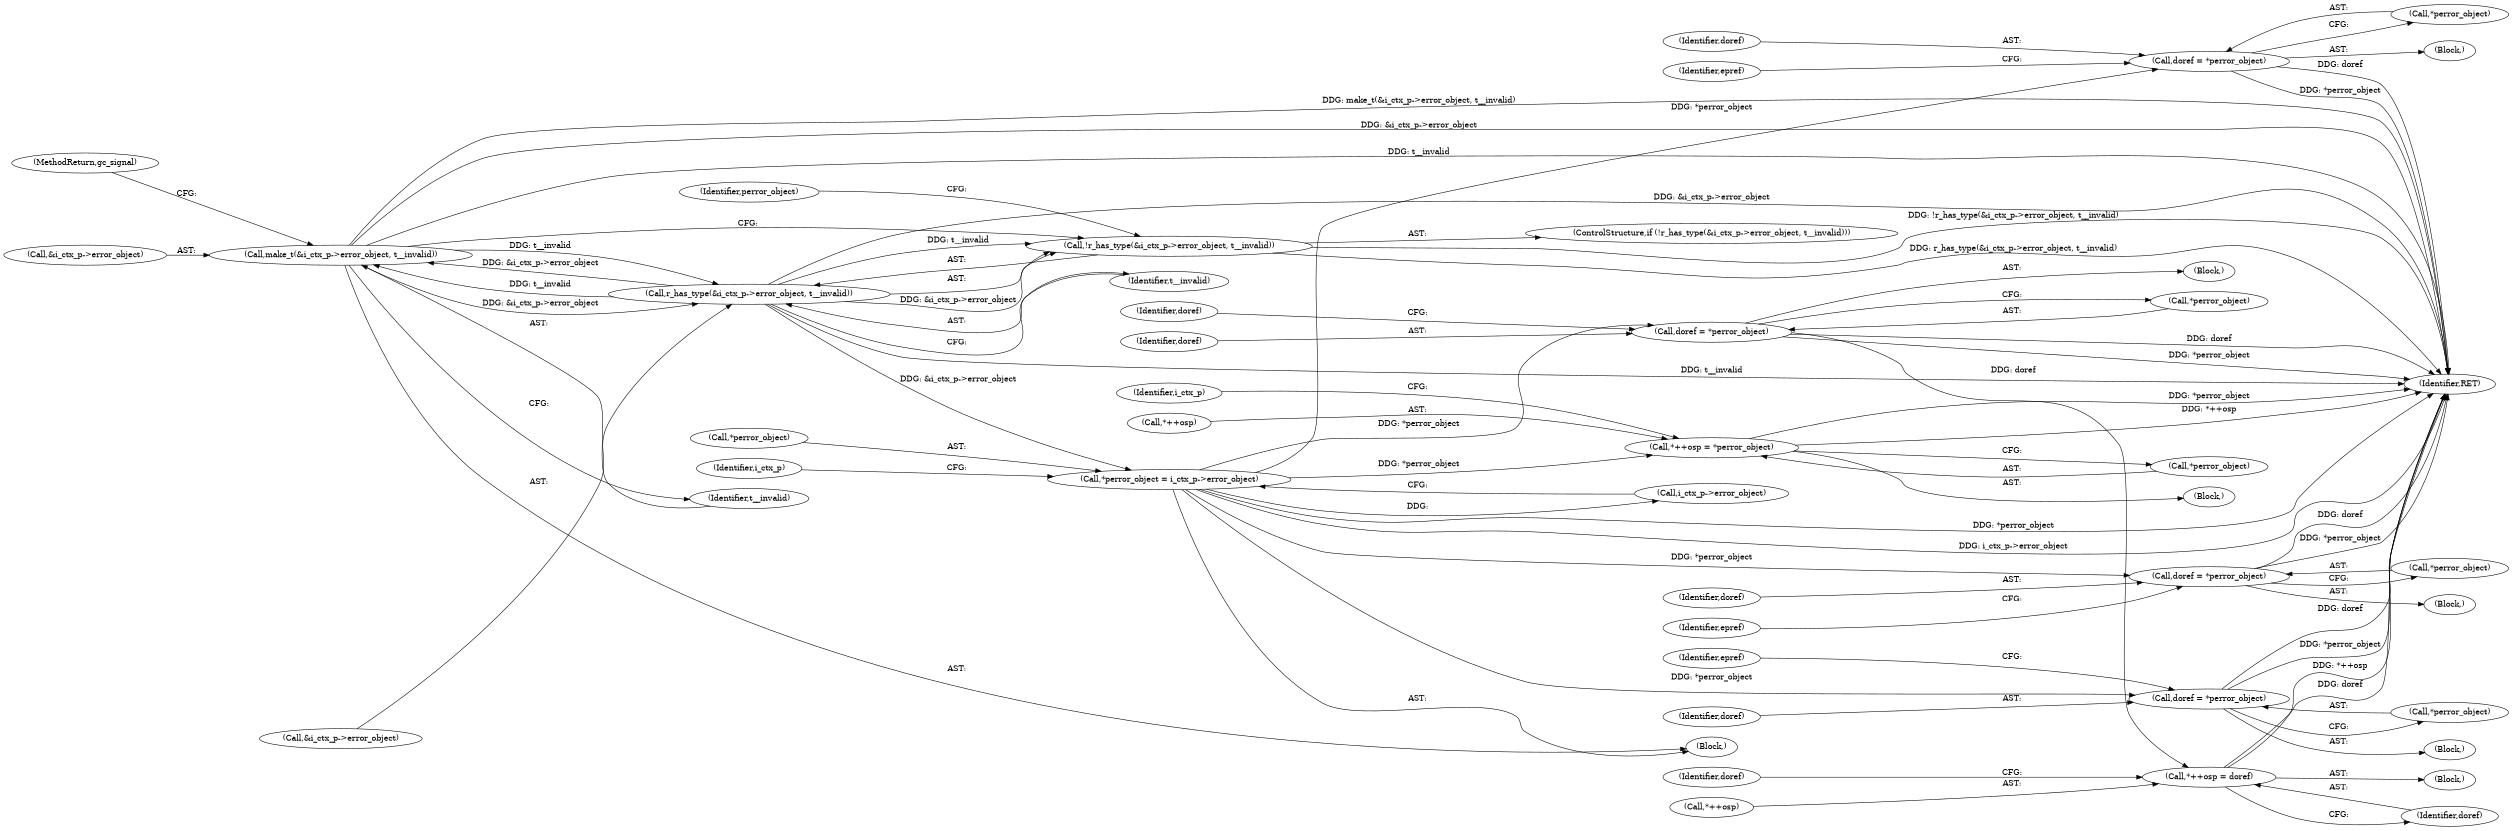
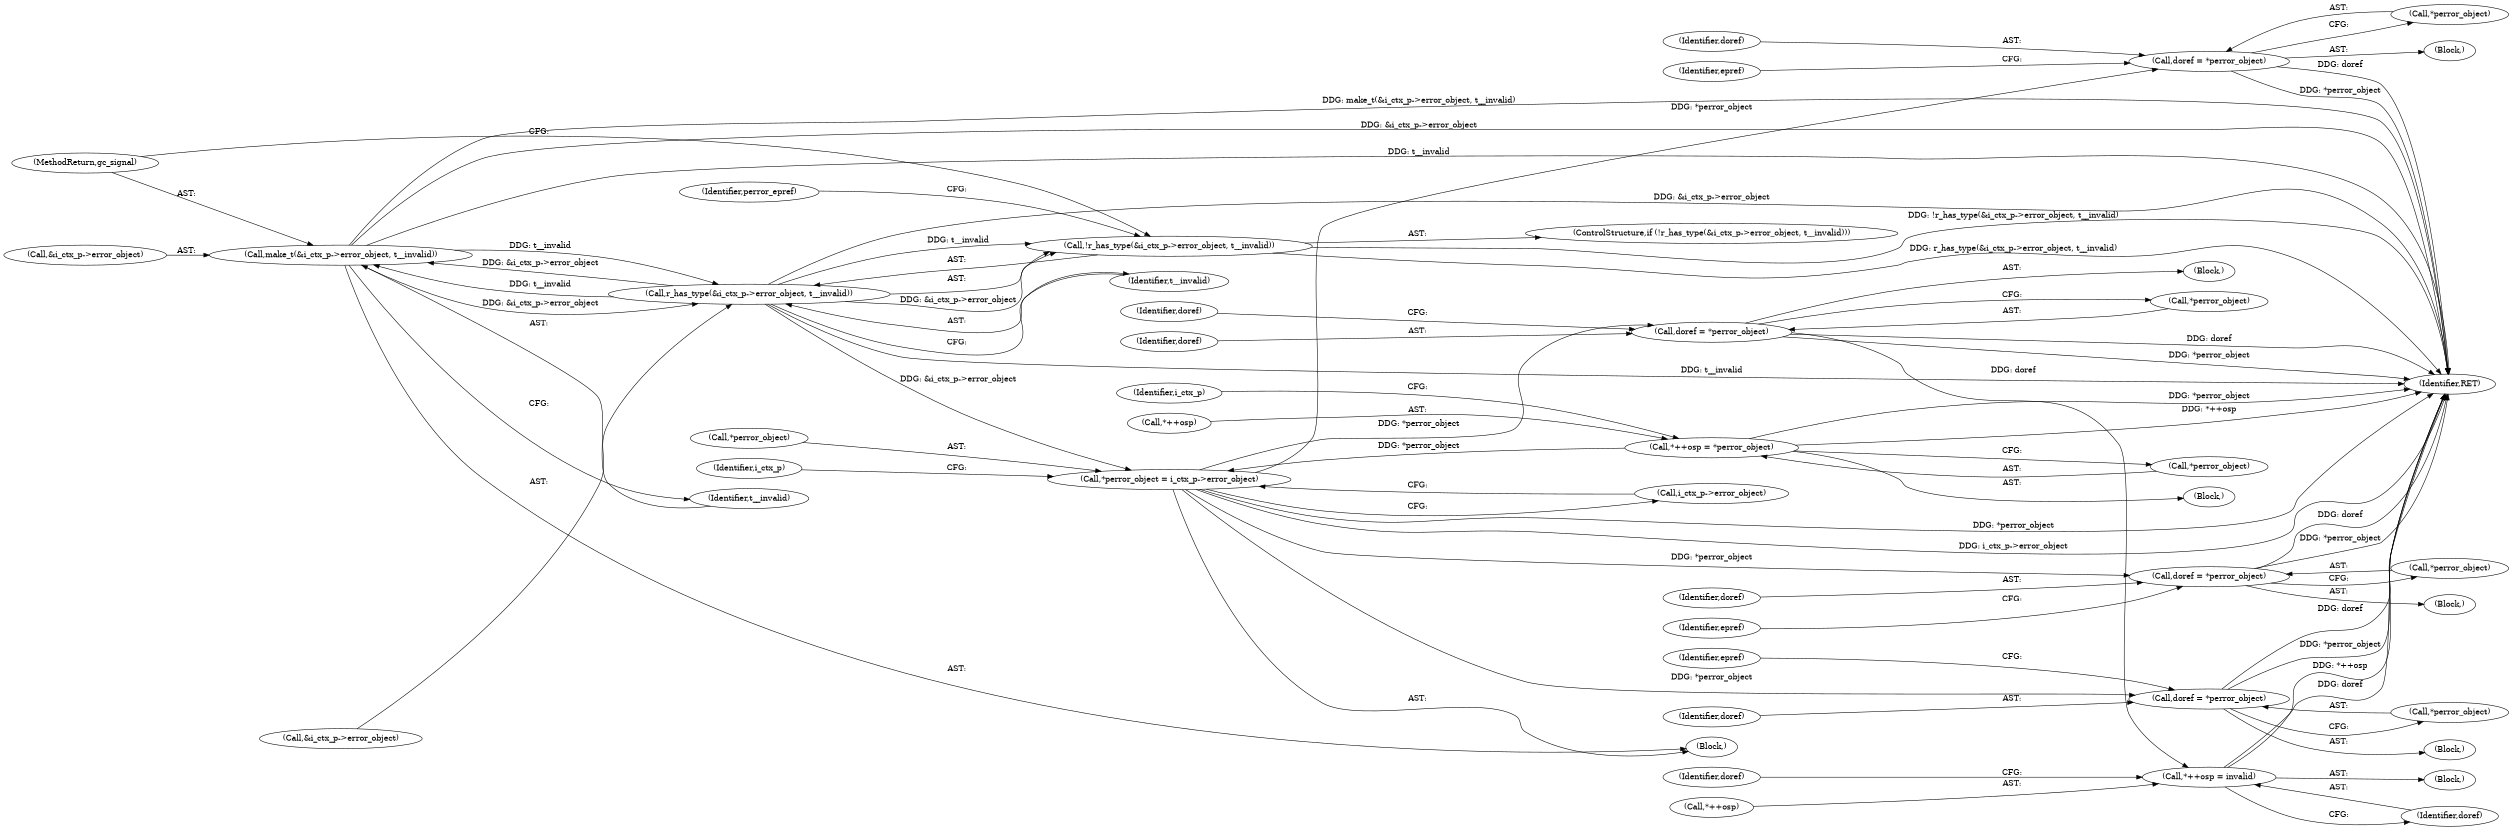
node "(Identifier,perror_object)": label "(Identifier,perror_object)" -> "(Identifier,perror_epref)"
edge "(MethodReturn,gc_signal)" -> "(Call,make_t(&i_ctx_p->error_object, t__invalid))": label "CFG: " -> "AST: "
edge "(Call,make_t(&i_ctx_p->error_object, t__invalid))" -> "(Call,!r_has_type(&i_ctx_p->error_object, t__invalid))": now "(MethodReturn,gc_signal)" -> "(Call,!r_has_type(&i_ctx_p->error_object, t__invalid))"
edge "(Call,*perror_object = i_ctx_p->error_object)" -> "(Call,*++osp = *perror_object)": reversed
edge "(Call,*perror_object = i_ctx_p->error_object)" -> "(Call,i_ctx_p->error_object)": label "DDG: " -> "CFG: "
node "(Call,*++osp = doref)": label "(Call,*++osp = doref)" -> "(Call,*++osp = invalid)"
